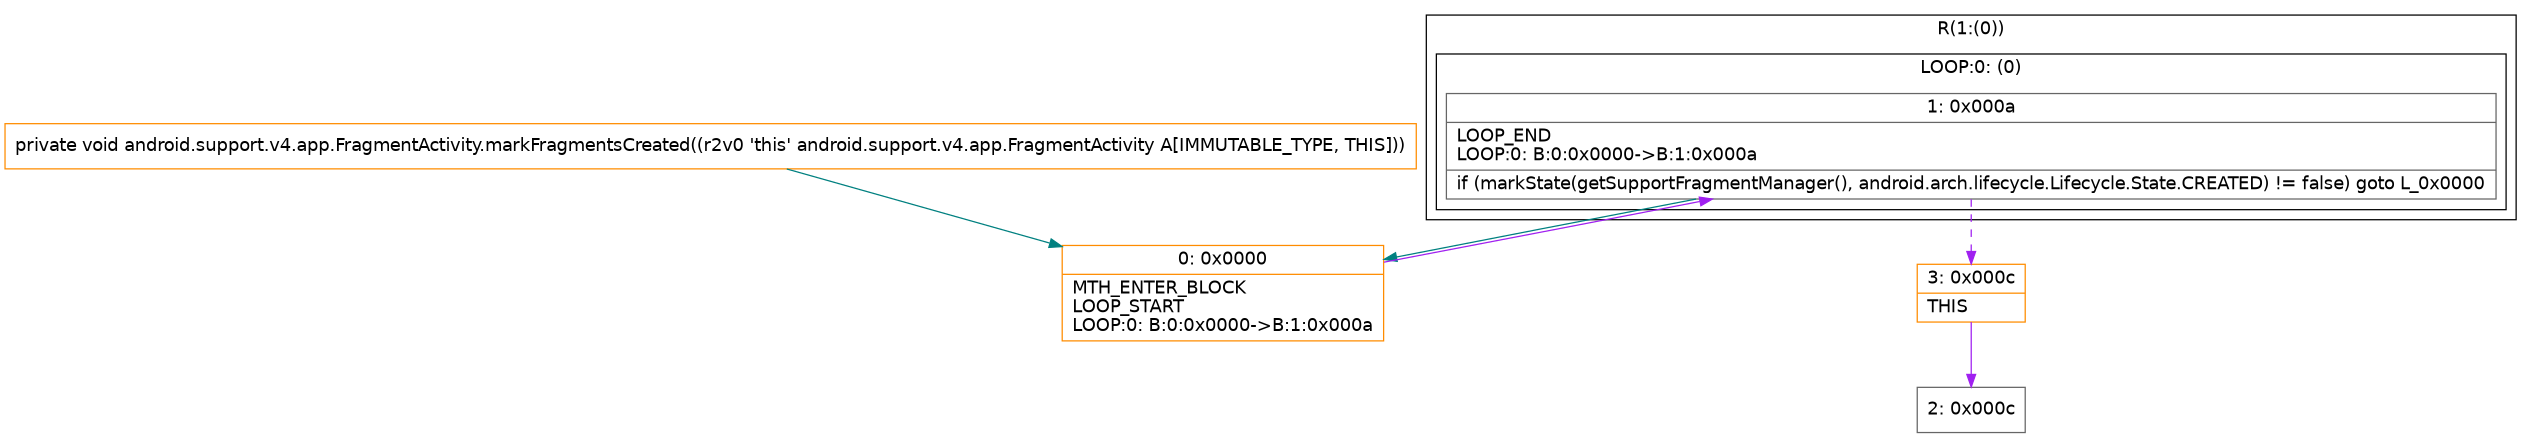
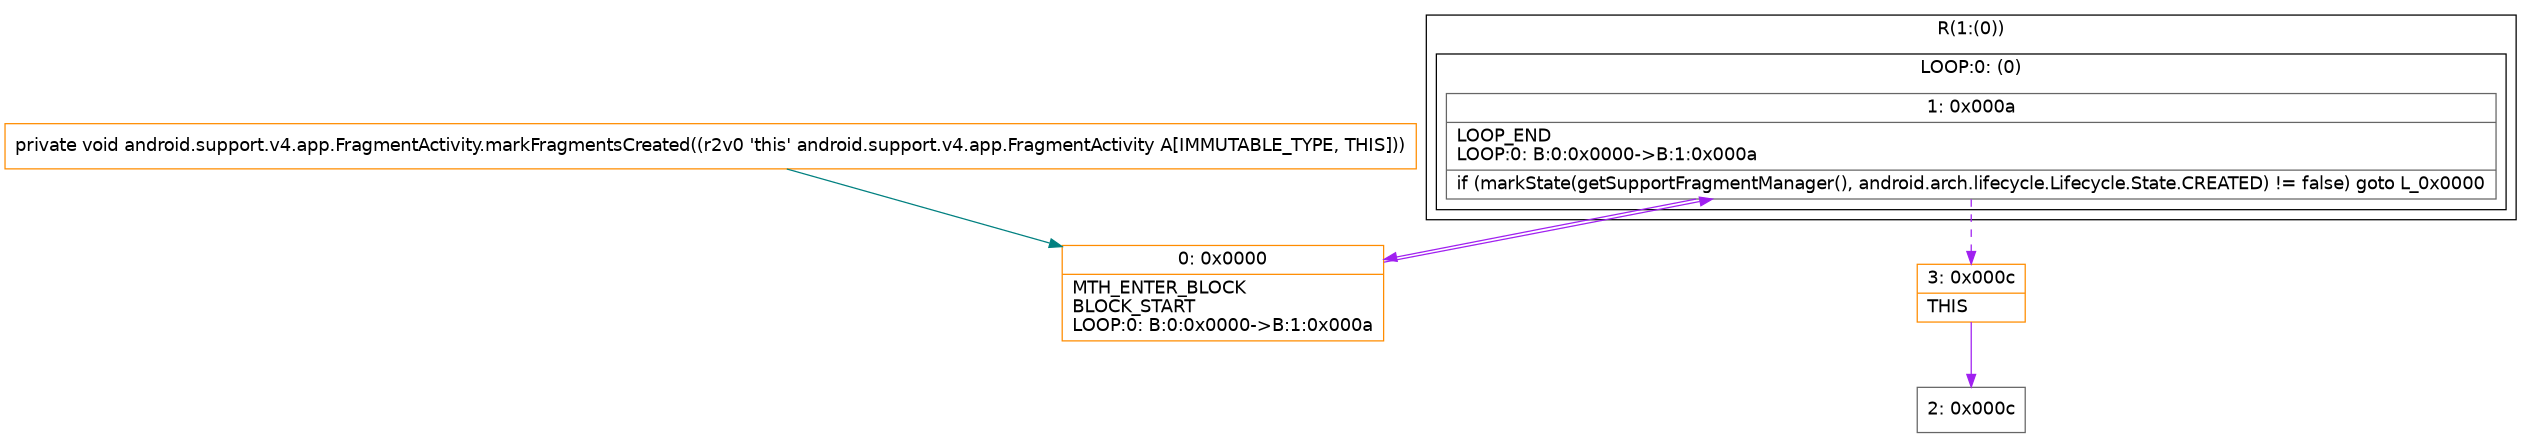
edge "1: 0x000a" -> "0: 0x0000": color teal -> purple
node "0: 0x0000": text "LOOP_START" -> "BLOCK_START"
